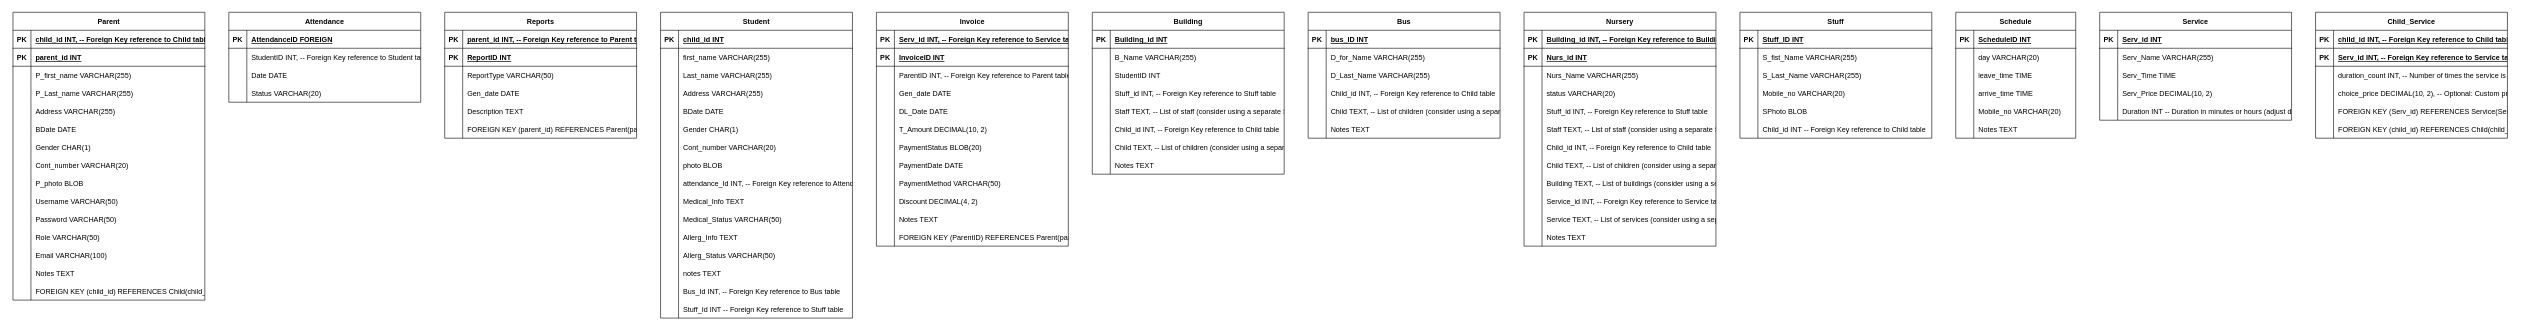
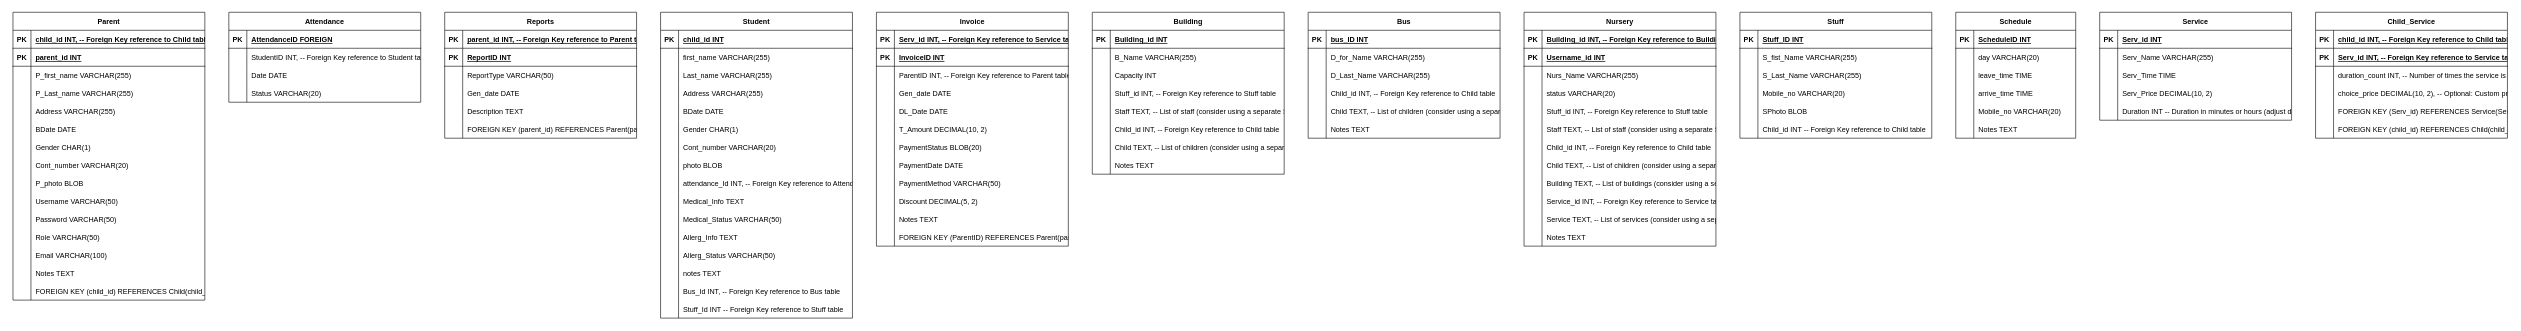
node "Nurs_id INT": label "Nurs_id INT" -> "Username_id INT"
node "StudentID INT": label "StudentID INT" -> "Capacity INT"
node "Discount DECIMAL(4, 2)": label "Discount DECIMAL(4, 2)" -> "Discount DECIMAL(5, 2)"
